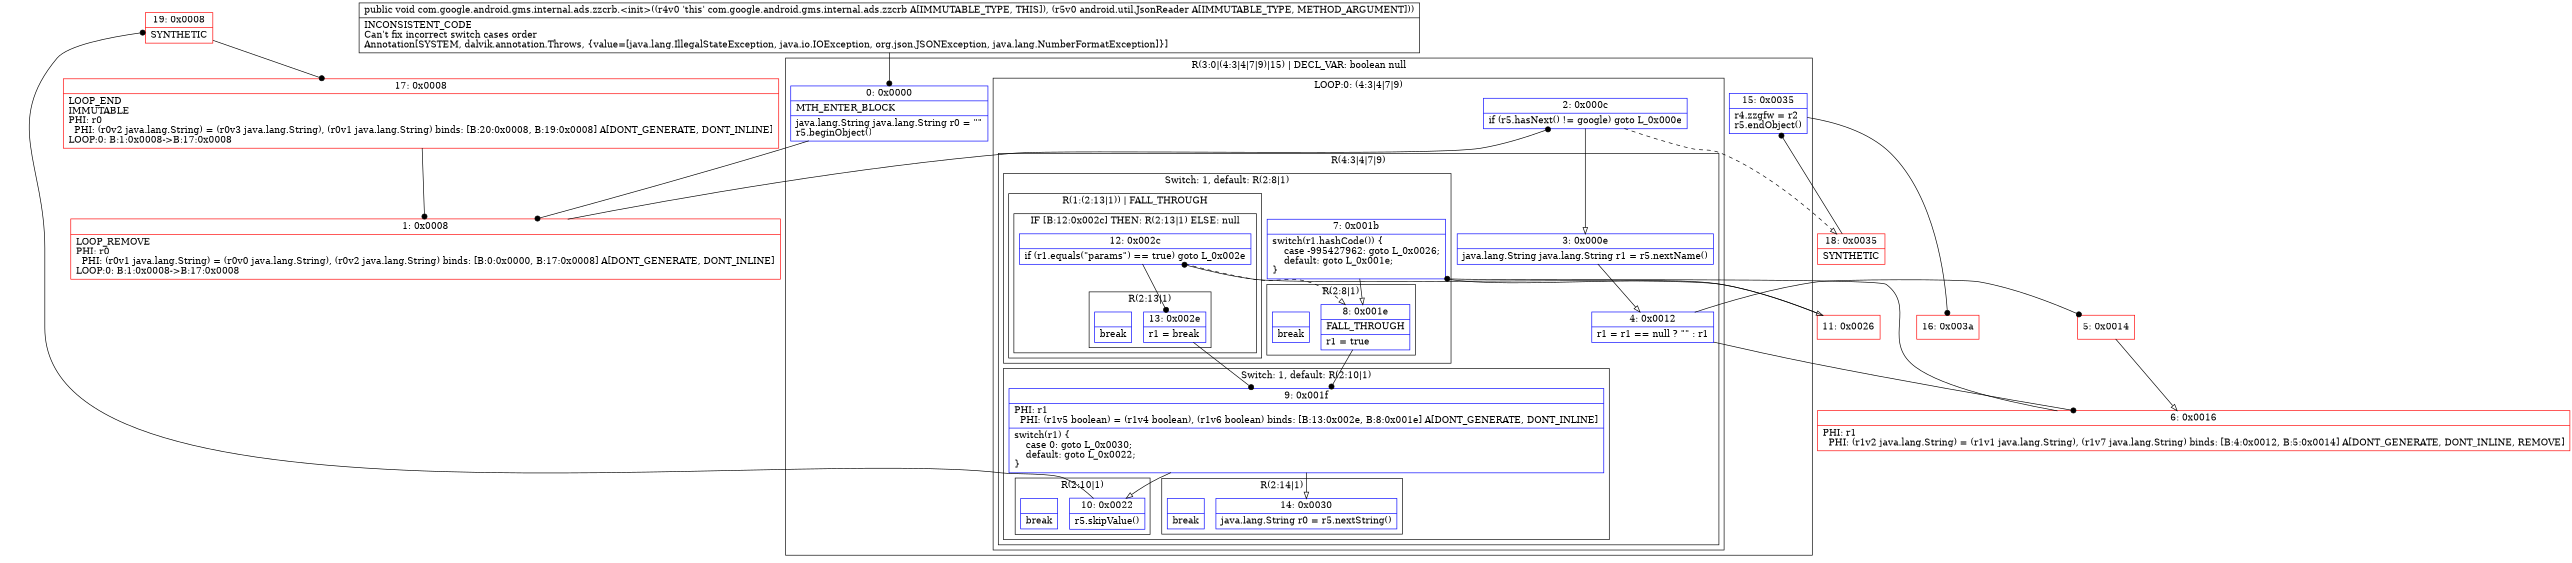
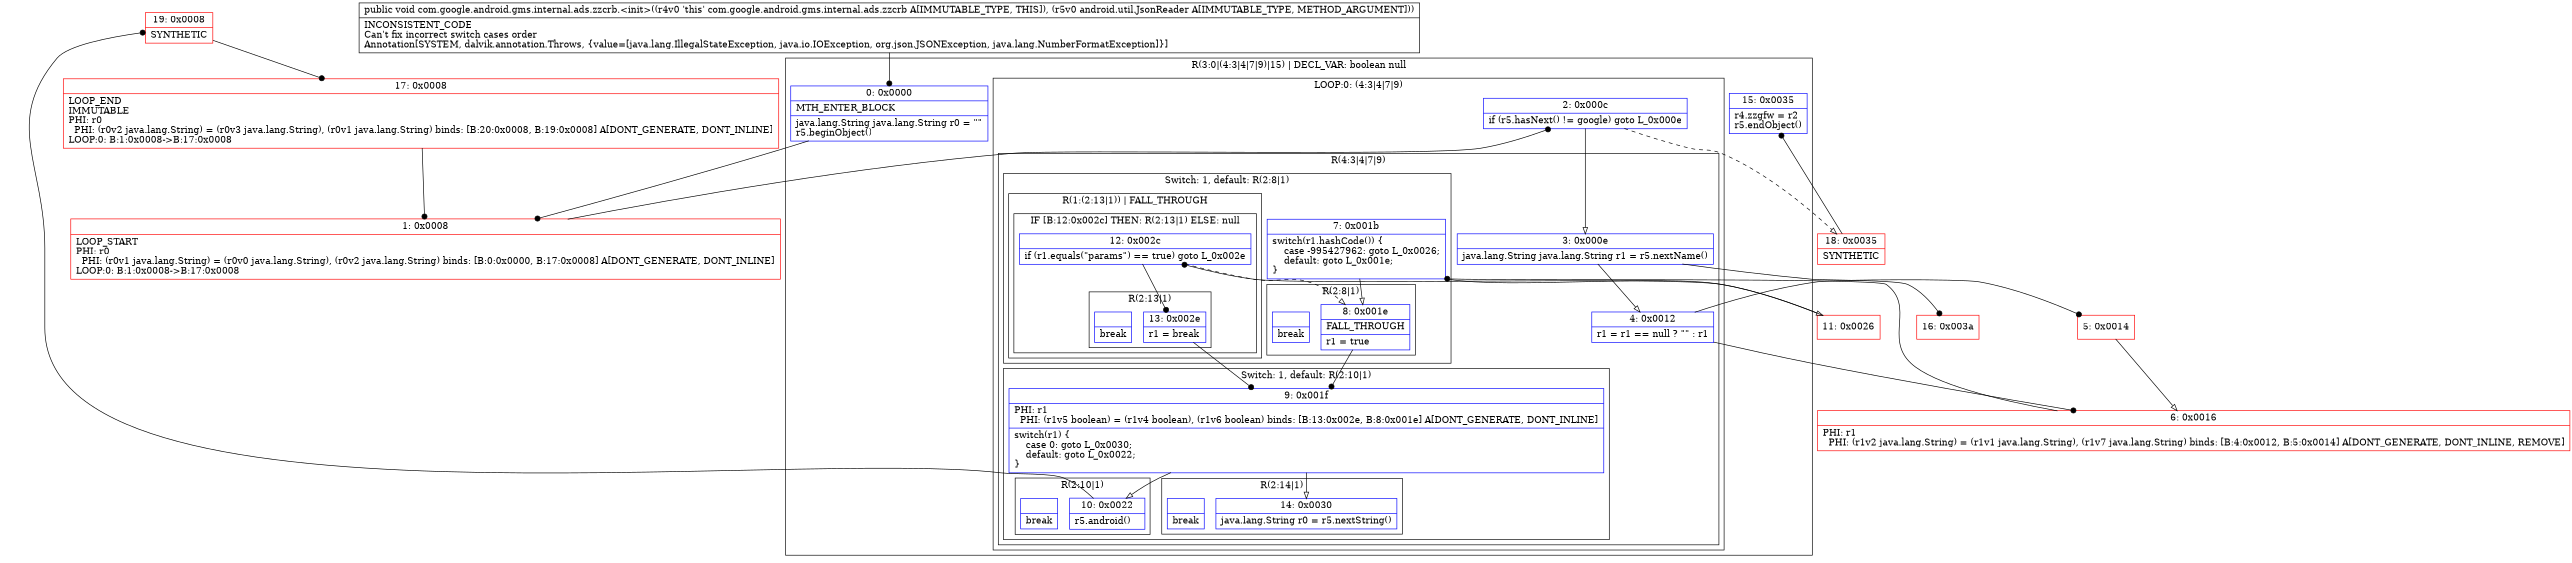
edge "15: 0x0035" -> "16: 0x003a": now "3: 0x000e" -> "16: 0x003a"
node "1: 0x0008": text "LOOP_REMOVE" -> "LOOP_START"
node "10: 0x0022": text "r5.skipValue()" -> "r5.android()"
